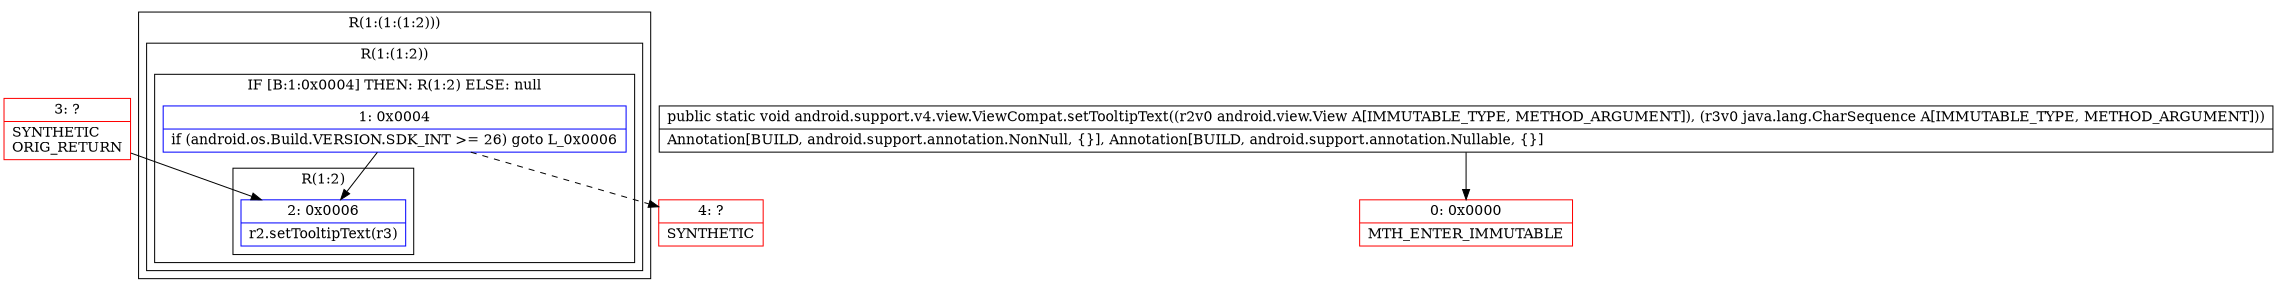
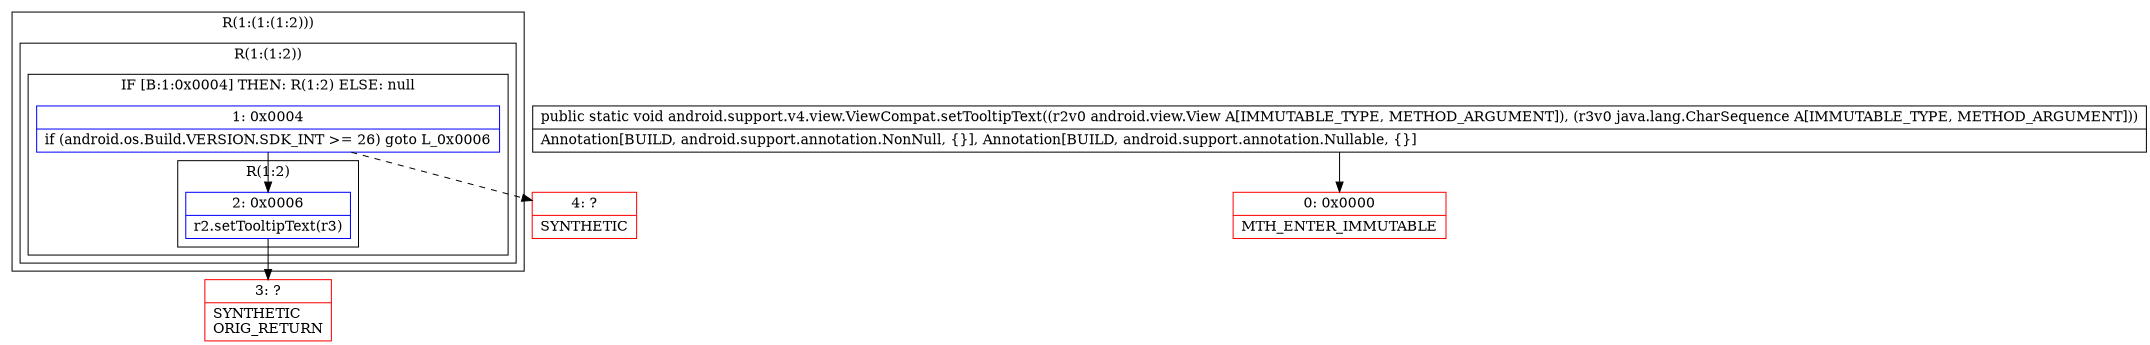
edge "3: ?" -> "2: 0x0006": reversed
